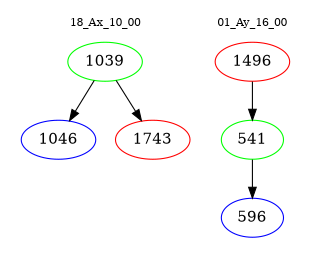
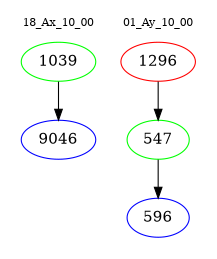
cluster "01_Ay_16_00": label "01_Ay_16_00" -> "01_Ay_10_00"
node "1496": label "1496" -> "1296"
node "1046": label "1046" -> "9046"
node "1743": removed
node "541": label "541" -> "547"
